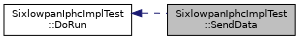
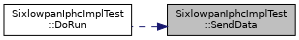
edge "SixlowpanIphcImplTest ::SendData" -> "SixlowpanIphcImplTest ::DoRun": reversed
